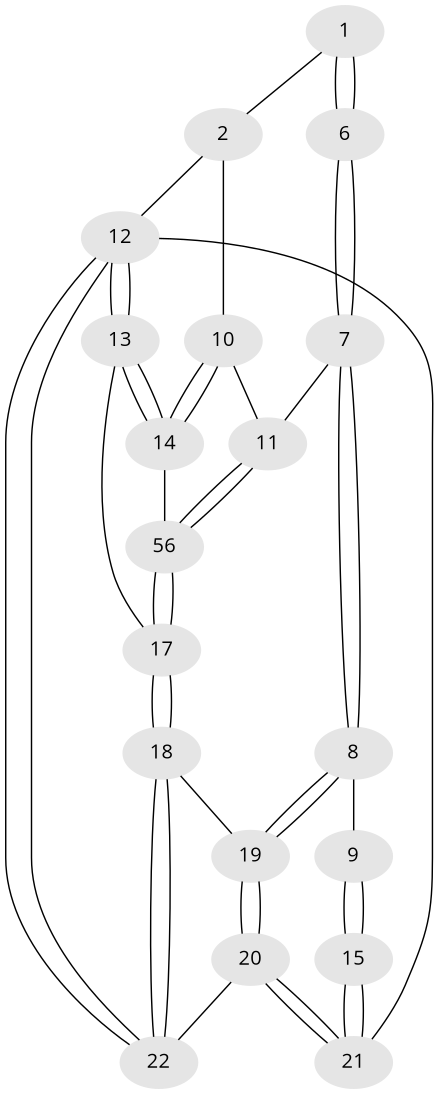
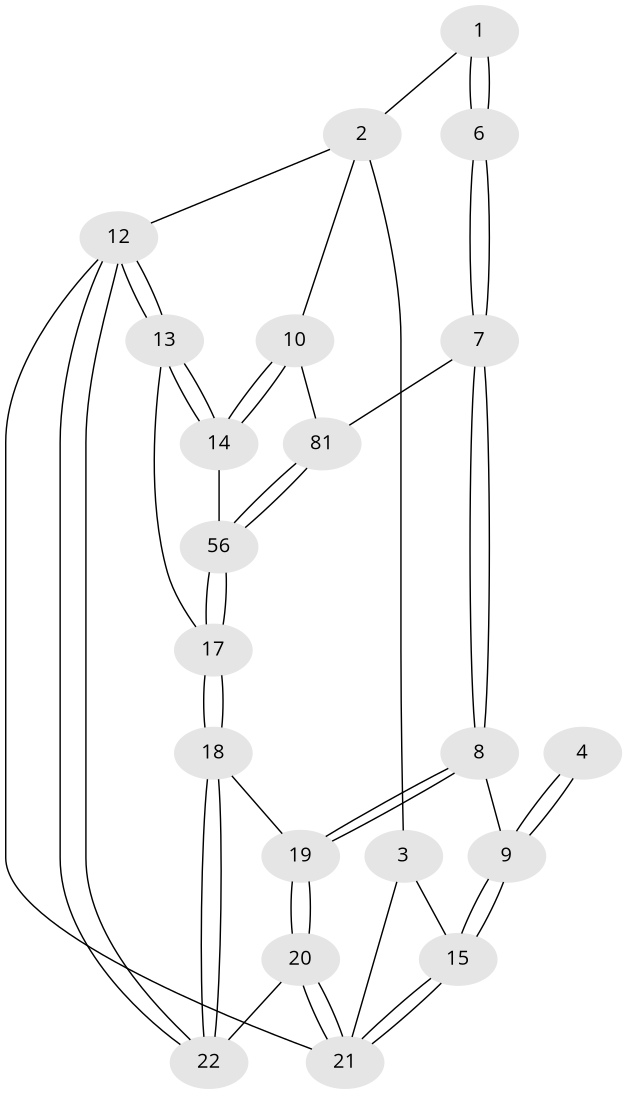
node "11": label "11" -> "81"
node "4": added
node "3": added
